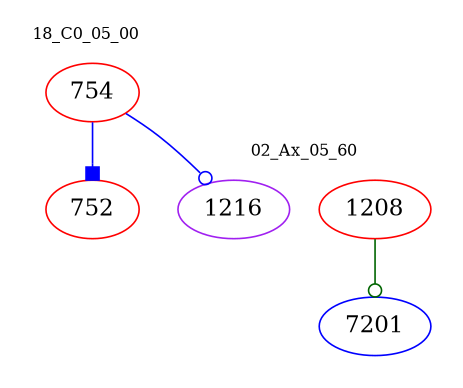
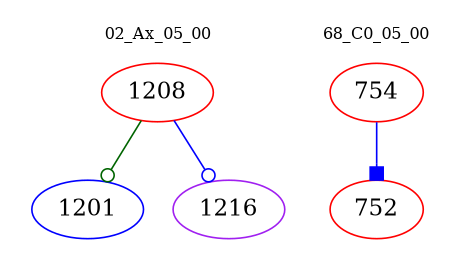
cluster "18_C0_05_00": label "18_C0_05_00" -> "68_C0_05_00"
edge "754" -> "1216": now "1208" -> "1216"
cluster "02_Ax_05_60": label "02_Ax_05_60" -> "02_Ax_05_00"
node "7201": label "7201" -> "1201"
